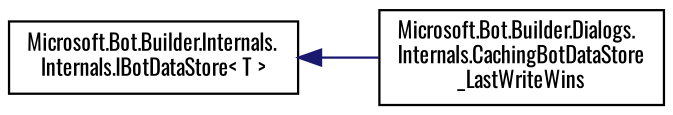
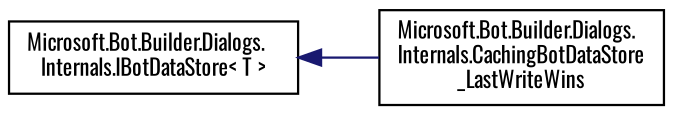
node "Microsoft.Bot.Builder.Internals. Internals.IBotDataStore< T >": label "Microsoft.Bot.Builder.Internals. Internals.IBotDataStore< T >" -> "Microsoft.Bot.Builder.Dialogs. Internals.IBotDataStore< T >"
